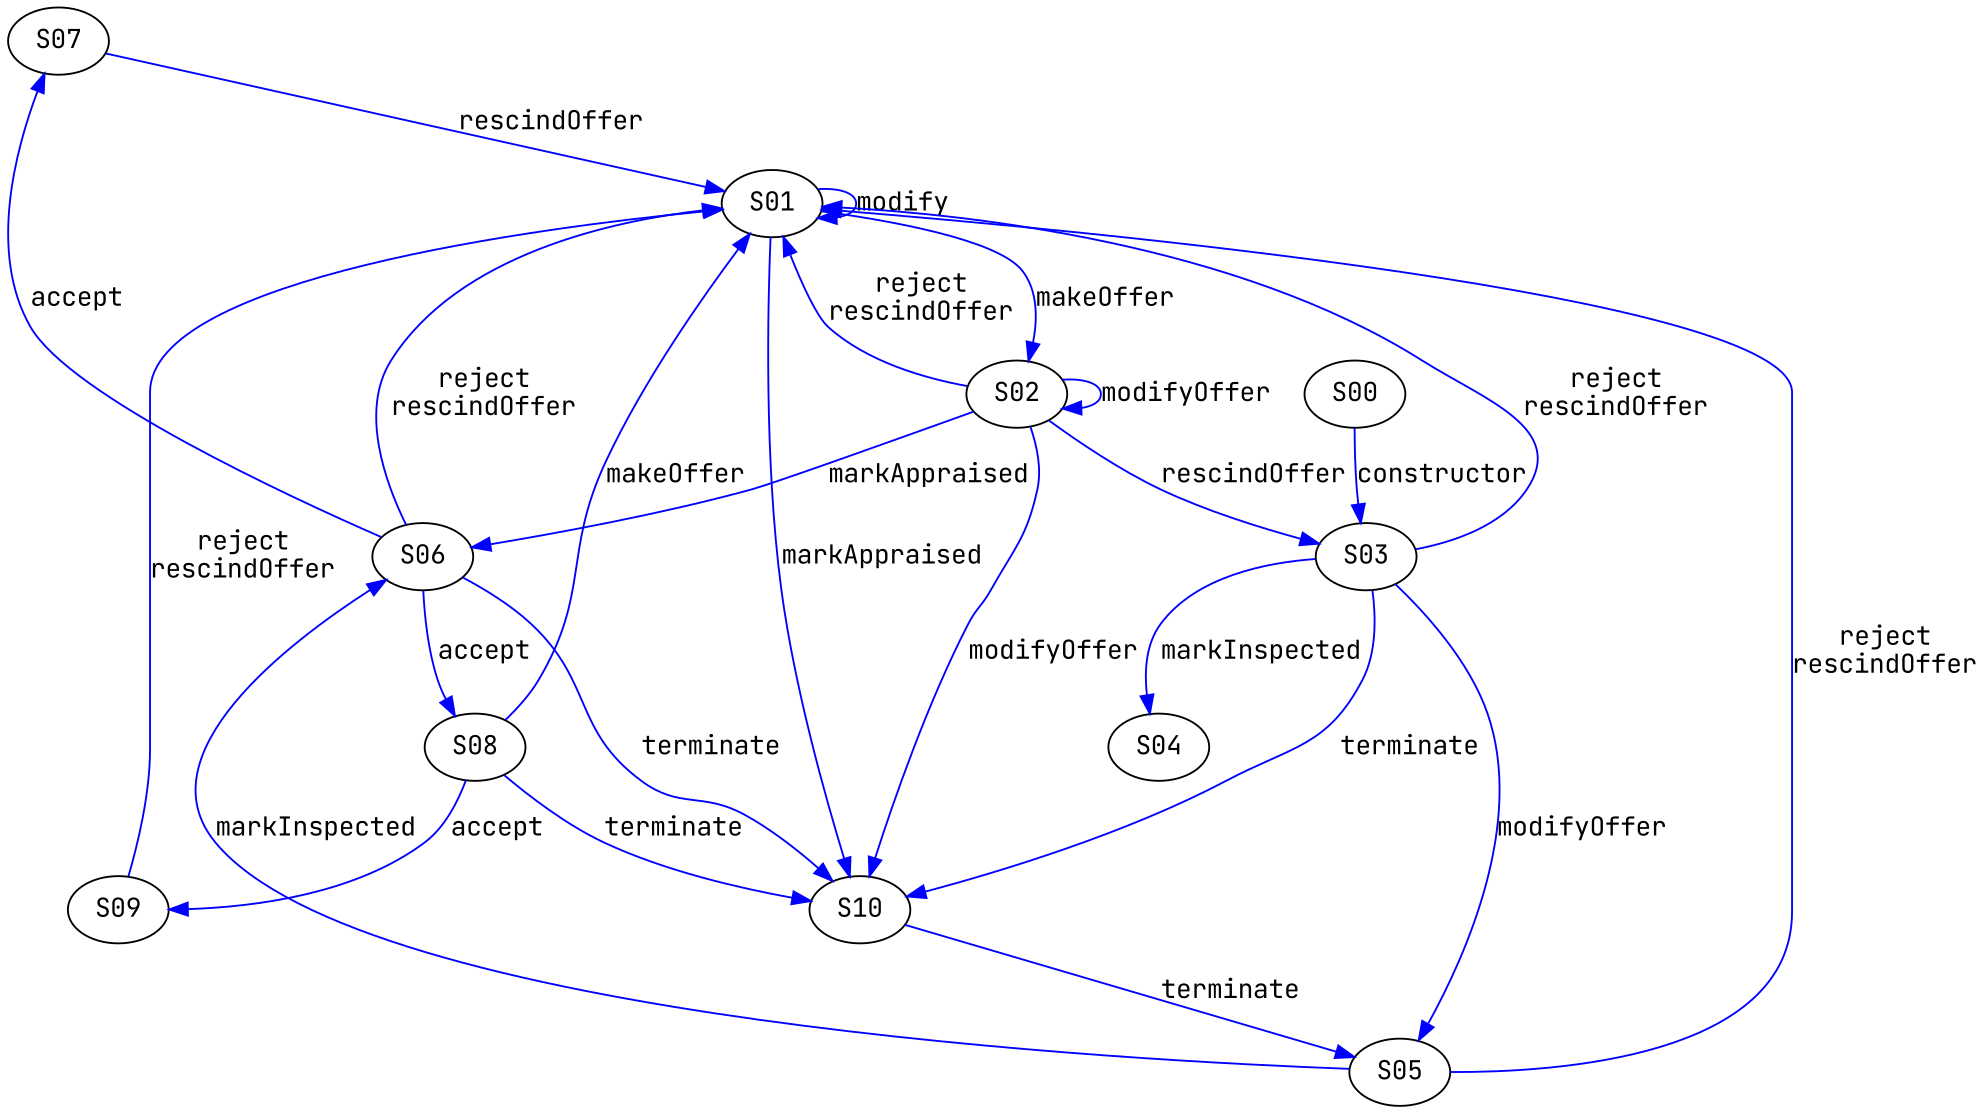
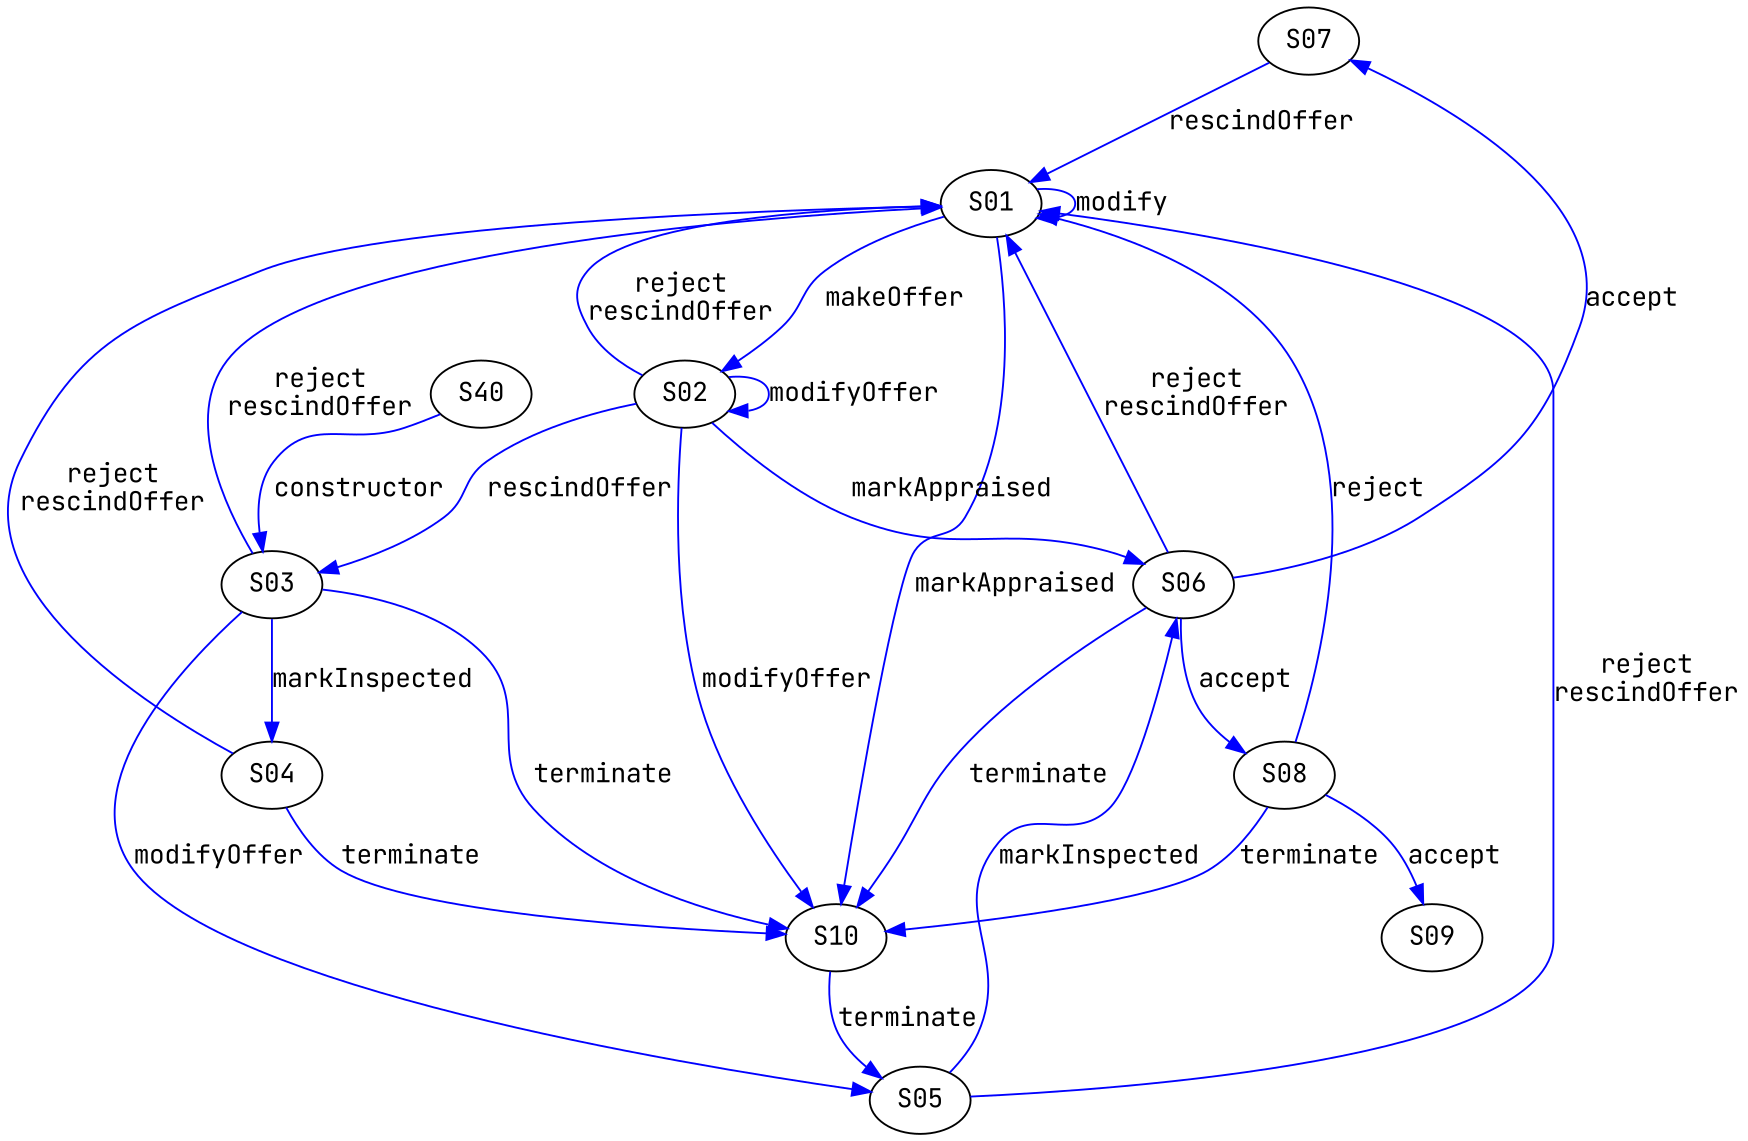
edge "S09" -> "S01": now "S04" -> "S01"
node "S00": label "S00" -> "S40"
edge "S08" -> "S01": label "makeOffer" -> "reject"
edge "S04" -> "S10": added, label "terminate"
